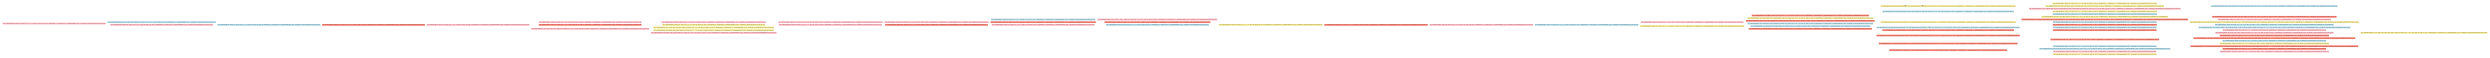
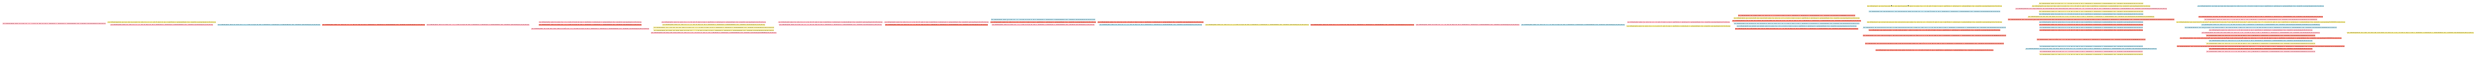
node "type = XCUIElementTypeTextField": removed
node "type = XCUIElementTypeApplication": fillcolor lightblue -> khaki
